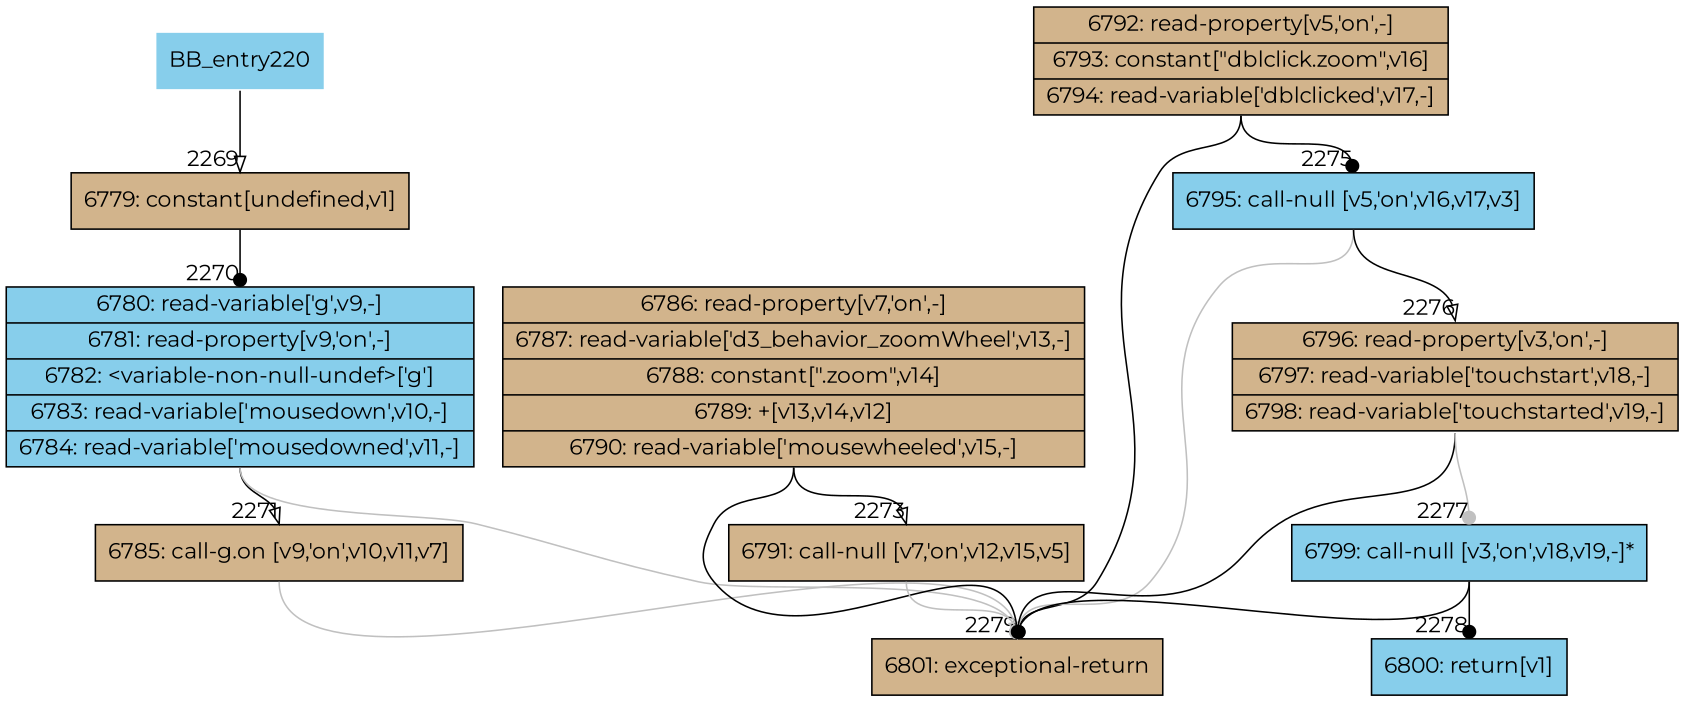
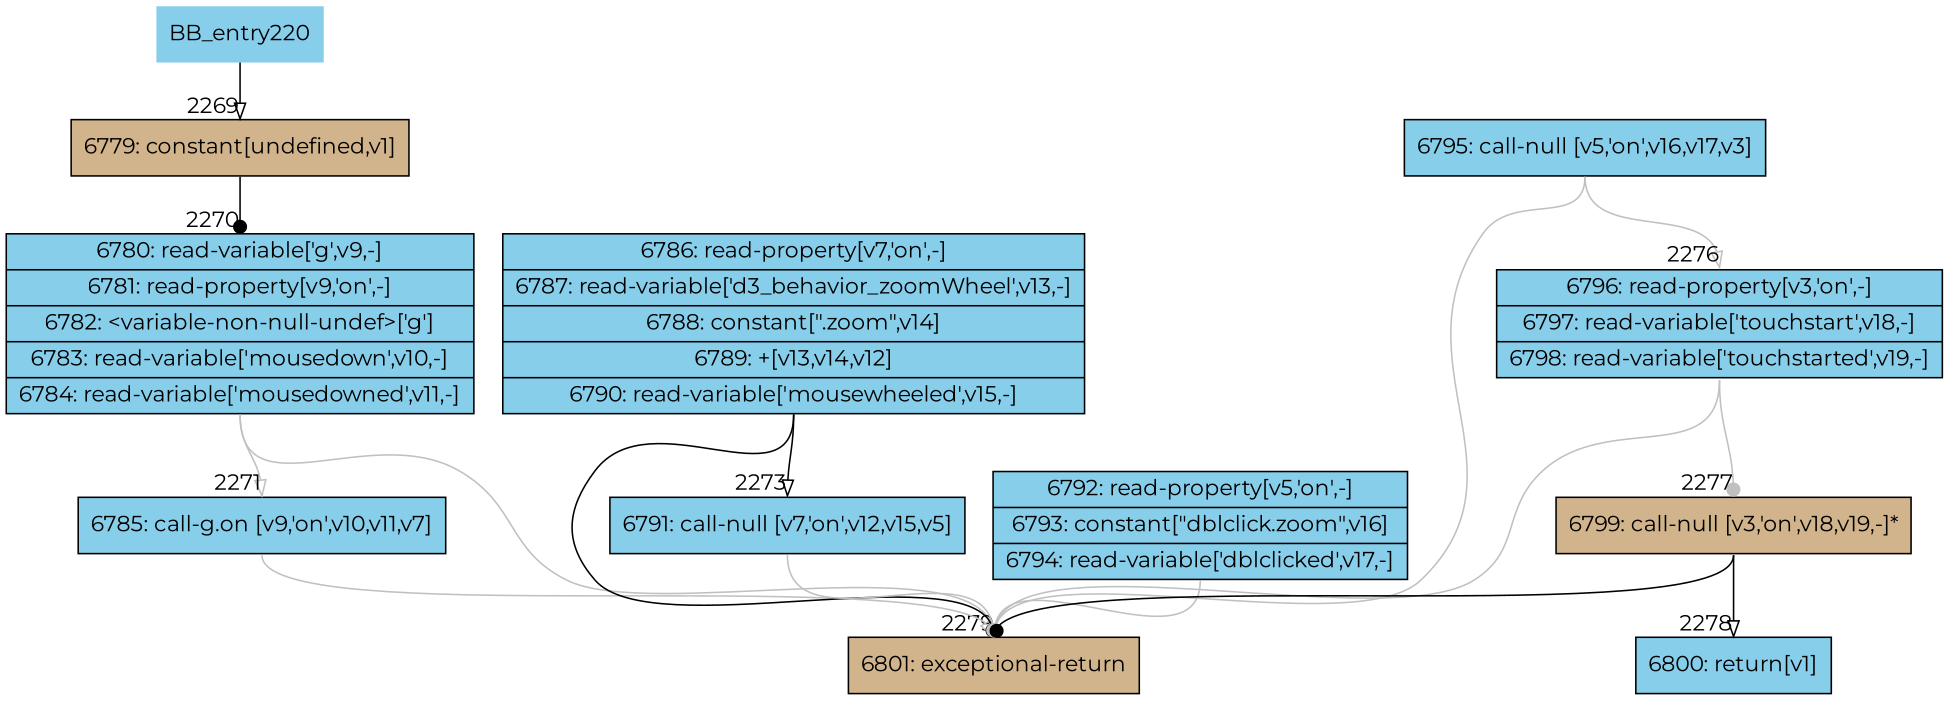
node "6792: read-property[v5,'on',-]": fillcolor tan -> skyblue
edge "6792: read-property[v5,'on',-]" -> "6795: call-null [v5,'on',v16,v17,v3]": removed
edge "6795: call-null [v5,'on',v16,v17,v3]" -> "6796: read-property[v3,'on',-]": color black -> gray
edge "6792: read-property[v5,'on',-]" -> "6801: exceptional-return": color black -> gray
node "6786: read-property[v7,'on',-]": fillcolor tan -> skyblue
node "6796: read-property[v3,'on',-]": fillcolor tan -> skyblue
edge "6780: read-variable['g',v9,-]" -> "6785: call-g.on [v9,'on',v10,v11,v7]": color black -> gray
edge "6796: read-property[v3,'on',-]" -> "6801: exceptional-return": color black -> gray
node "6785: call-g.on [v9,'on',v10,v11,v7]": fillcolor tan -> skyblue
node "6791: call-null [v7,'on',v12,v15,v5]": fillcolor tan -> skyblue
node "6799: call-null [v3,'on',v18,v19,-]*": fillcolor skyblue -> tan
edge "6799: call-null [v3,'on',v18,v19,-]*" -> "6800: return[v1]": arrowhead dot -> onormal
